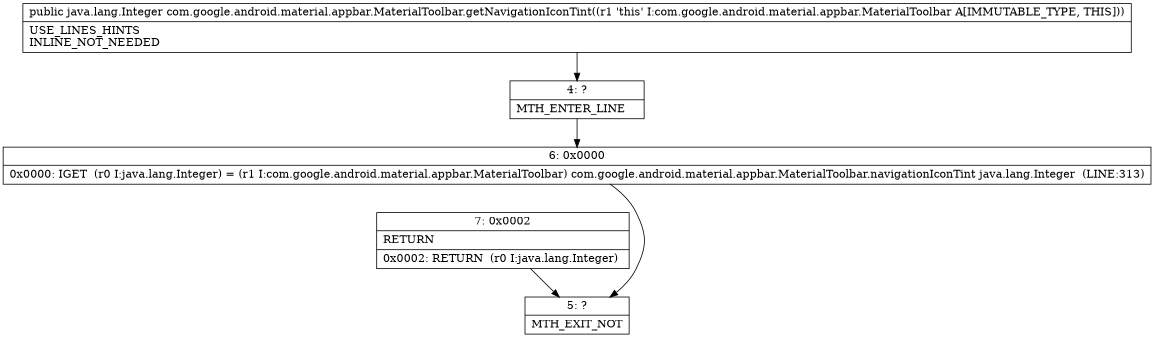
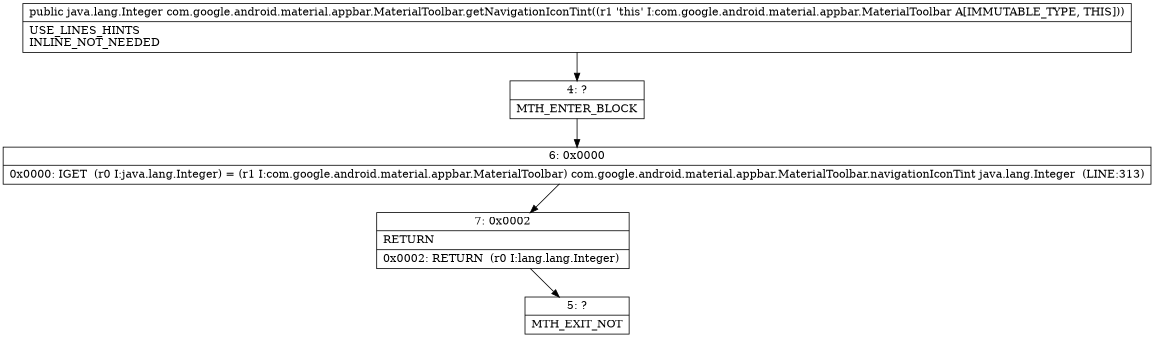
node "4: ?": text "MTH_ENTER_LINE" -> "MTH_ENTER_BLOCK"
edge "6: 0x0000" -> "5: ?": now "6: 0x0000" -> "7: 0x0002"
node "7: 0x0002": text "0x0002: RETURN  (r0 I:java.lang.Integer)" -> "0x0002: RETURN  (r0 I:lang.lang.Integer)"
